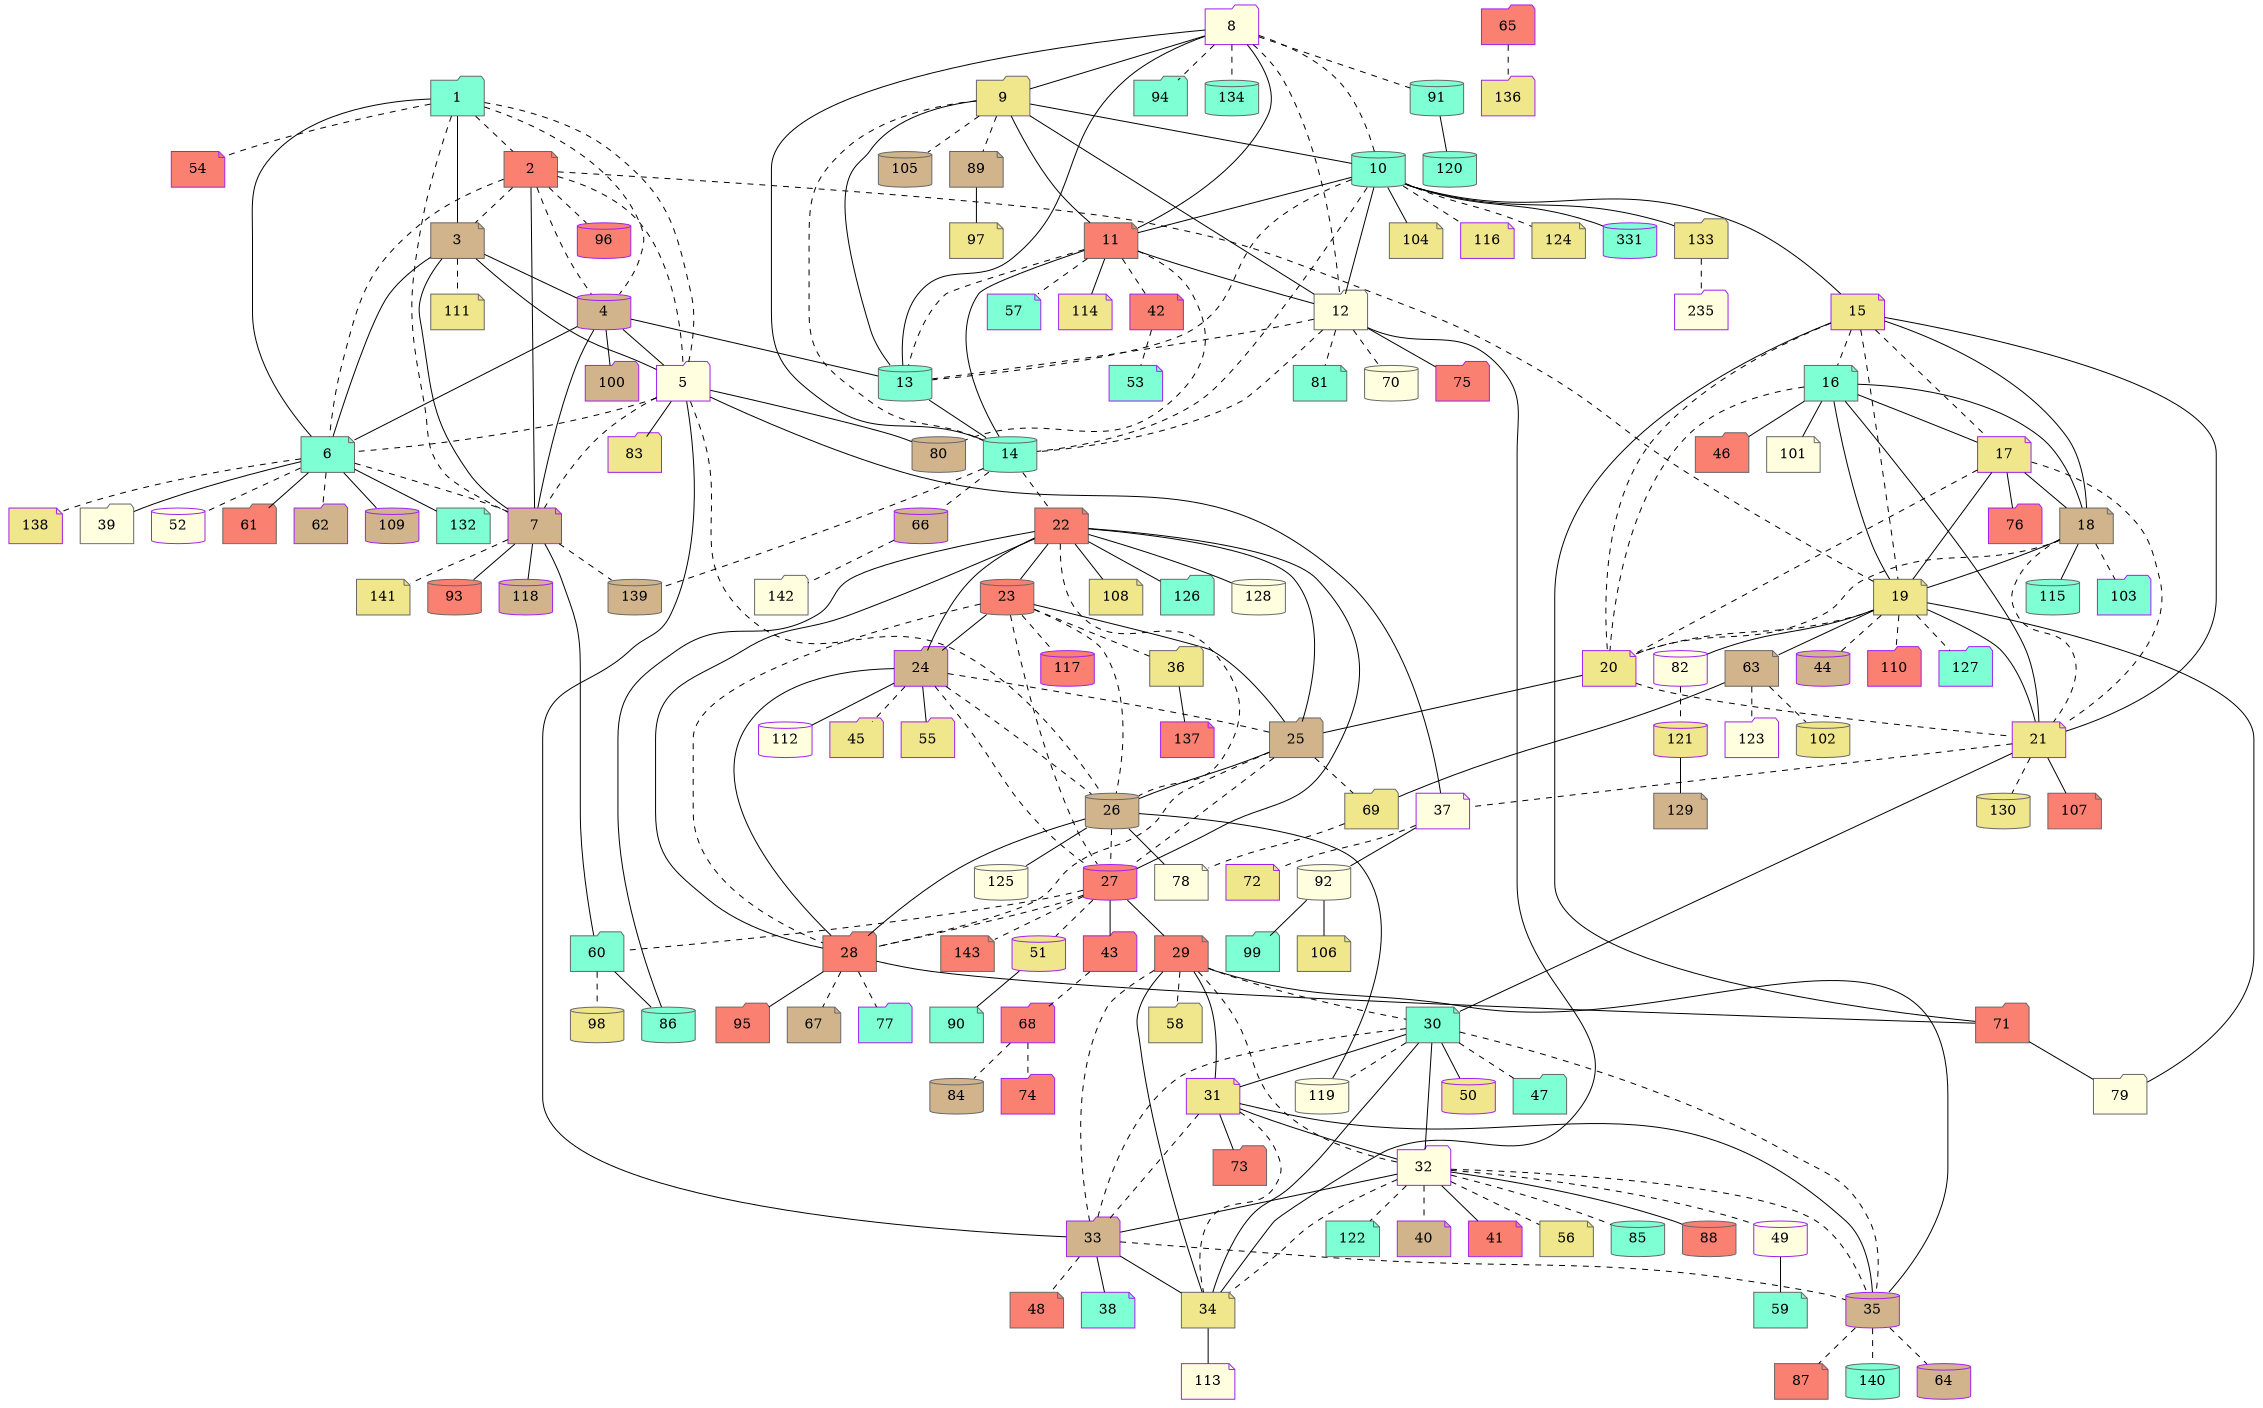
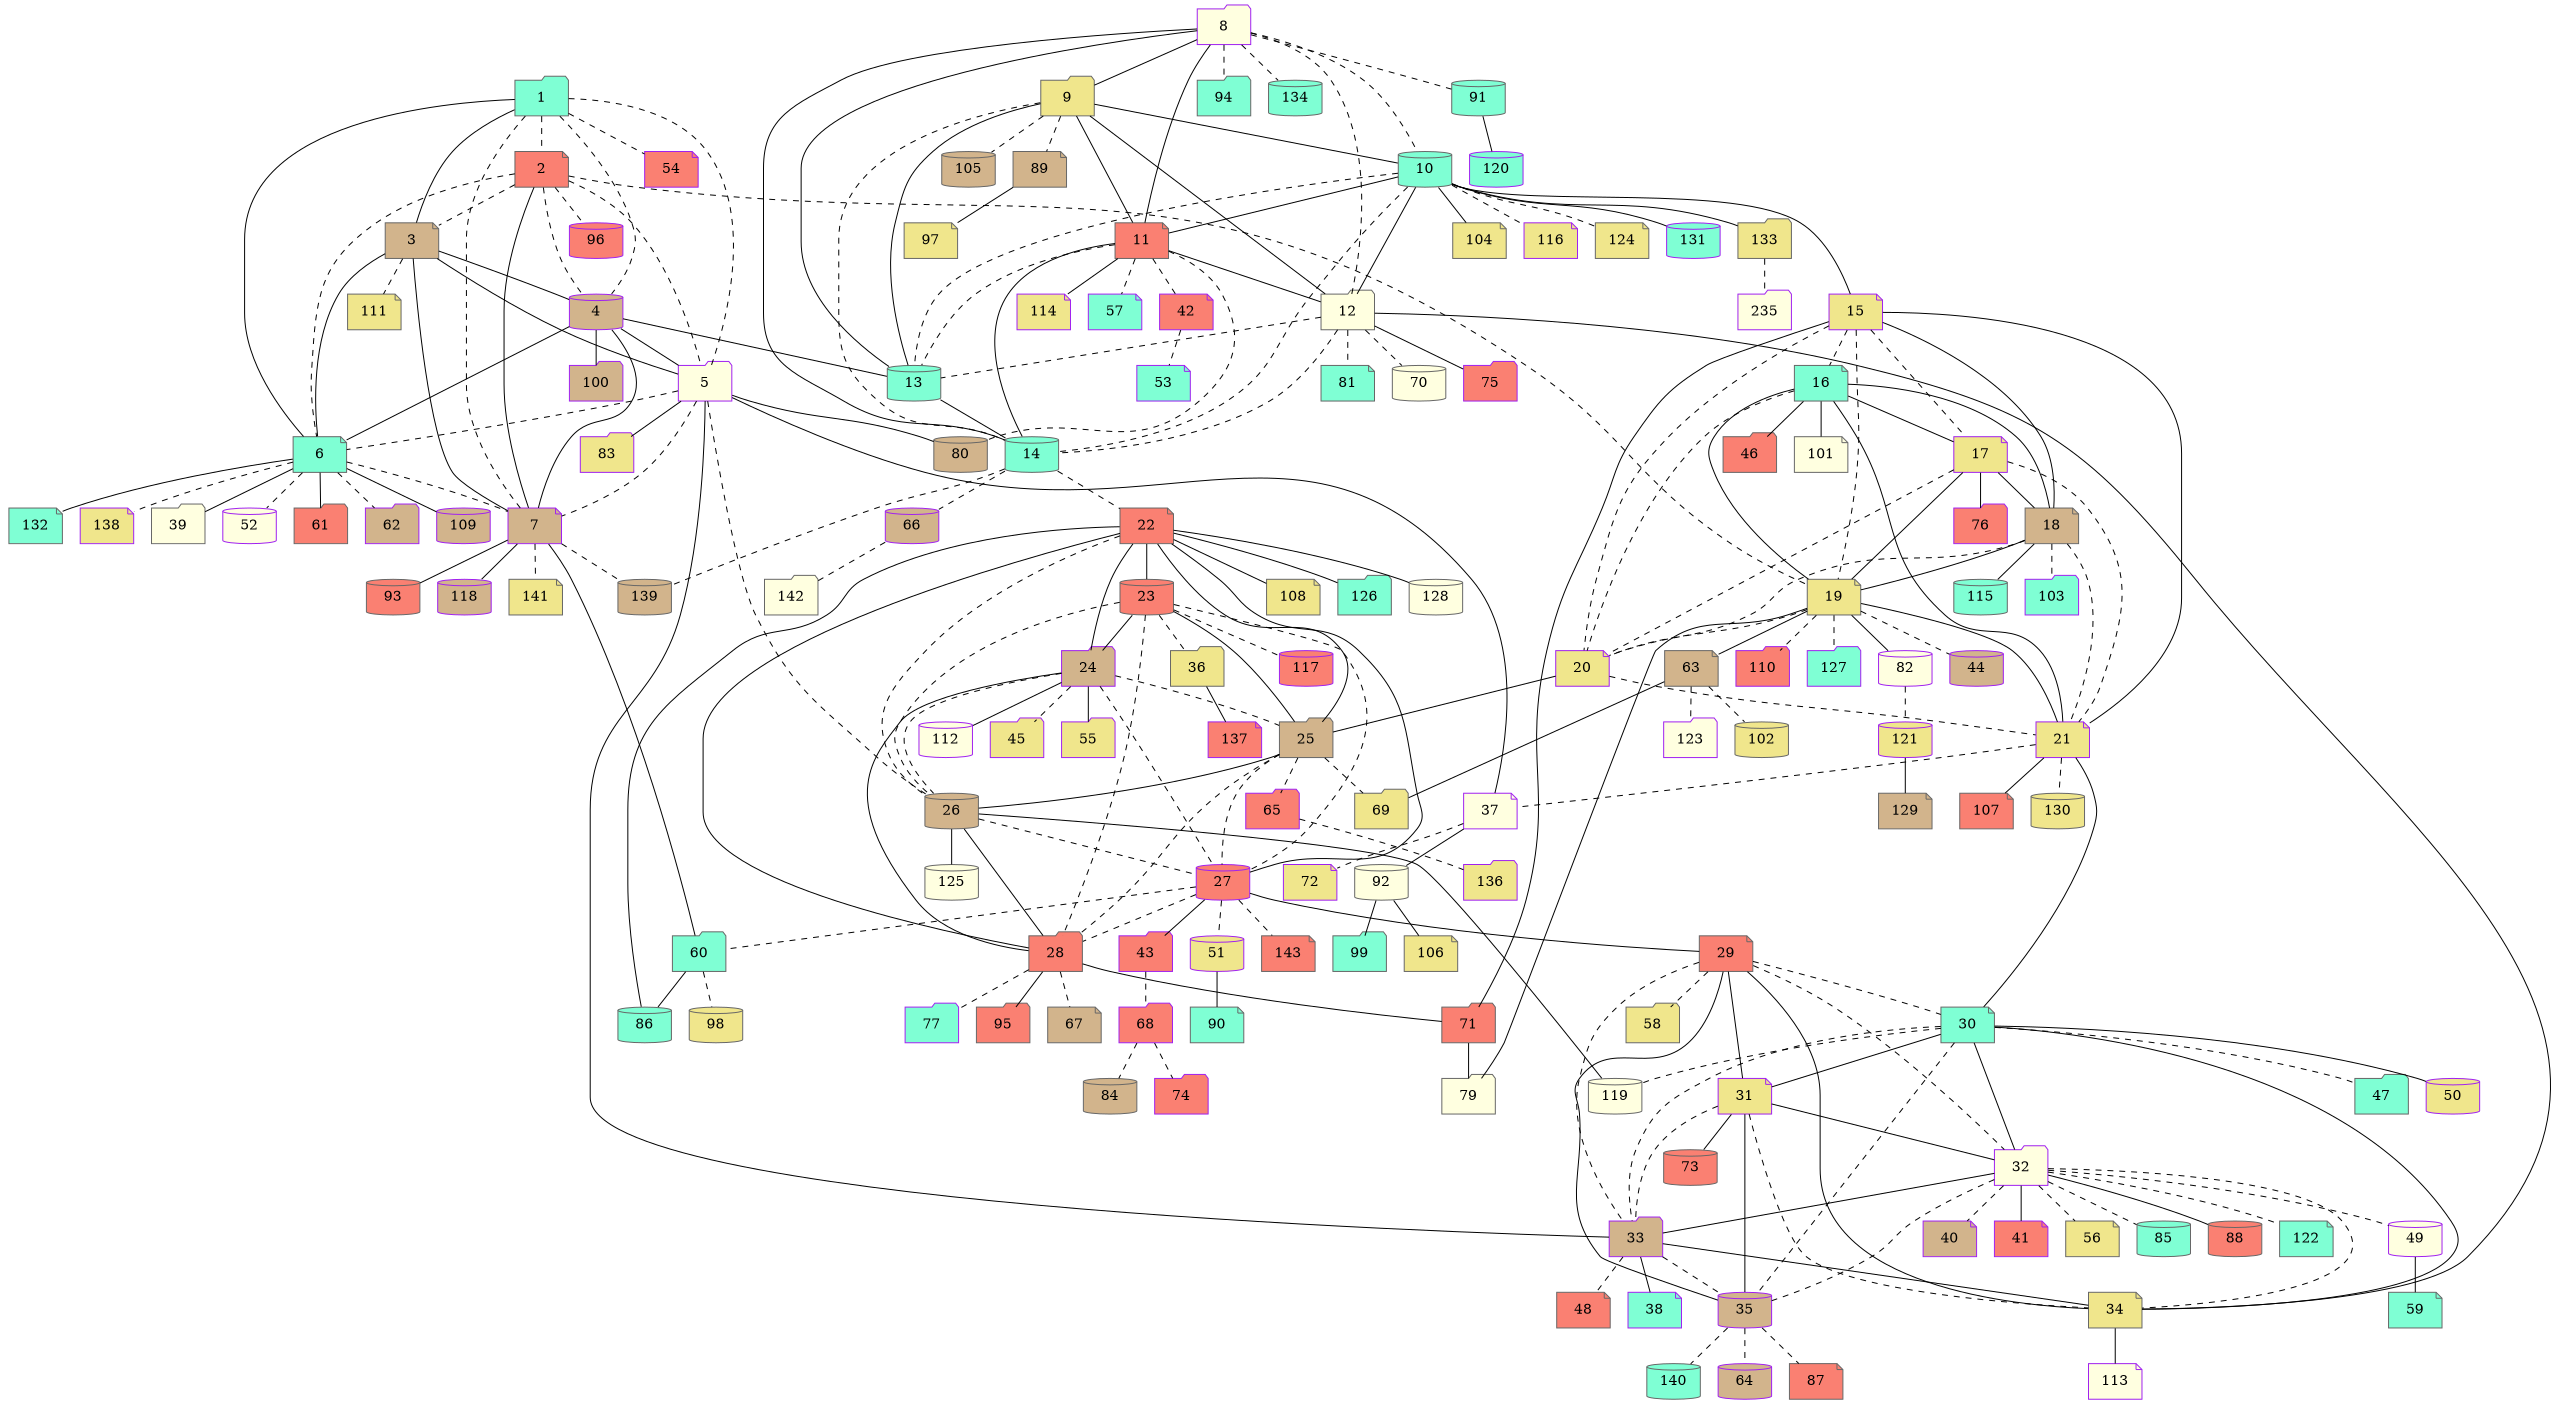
node "120": color gray40 -> purple
node "331": label "331" -> "131"
edge "25" -- "65": added
node "78": removed
node "73": shape folder -> cylinder
